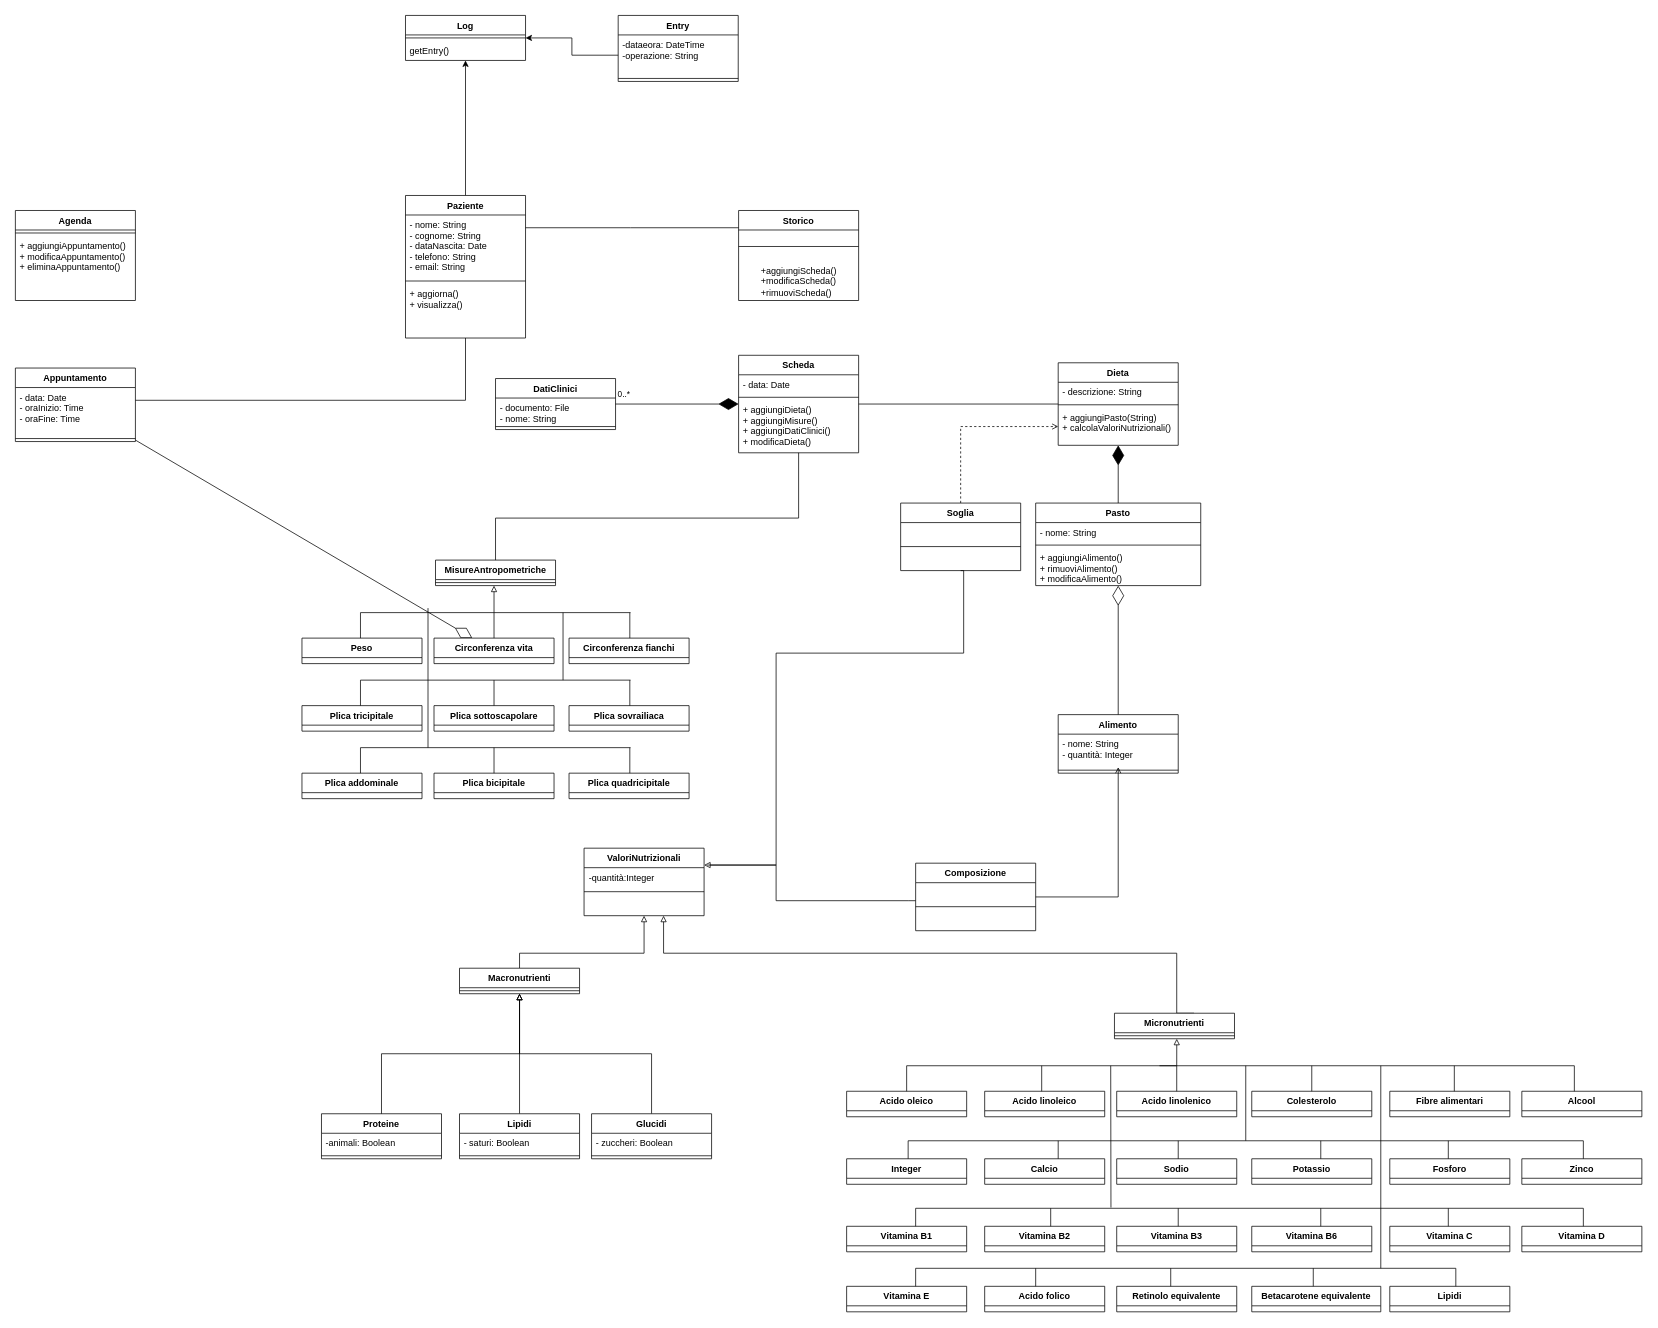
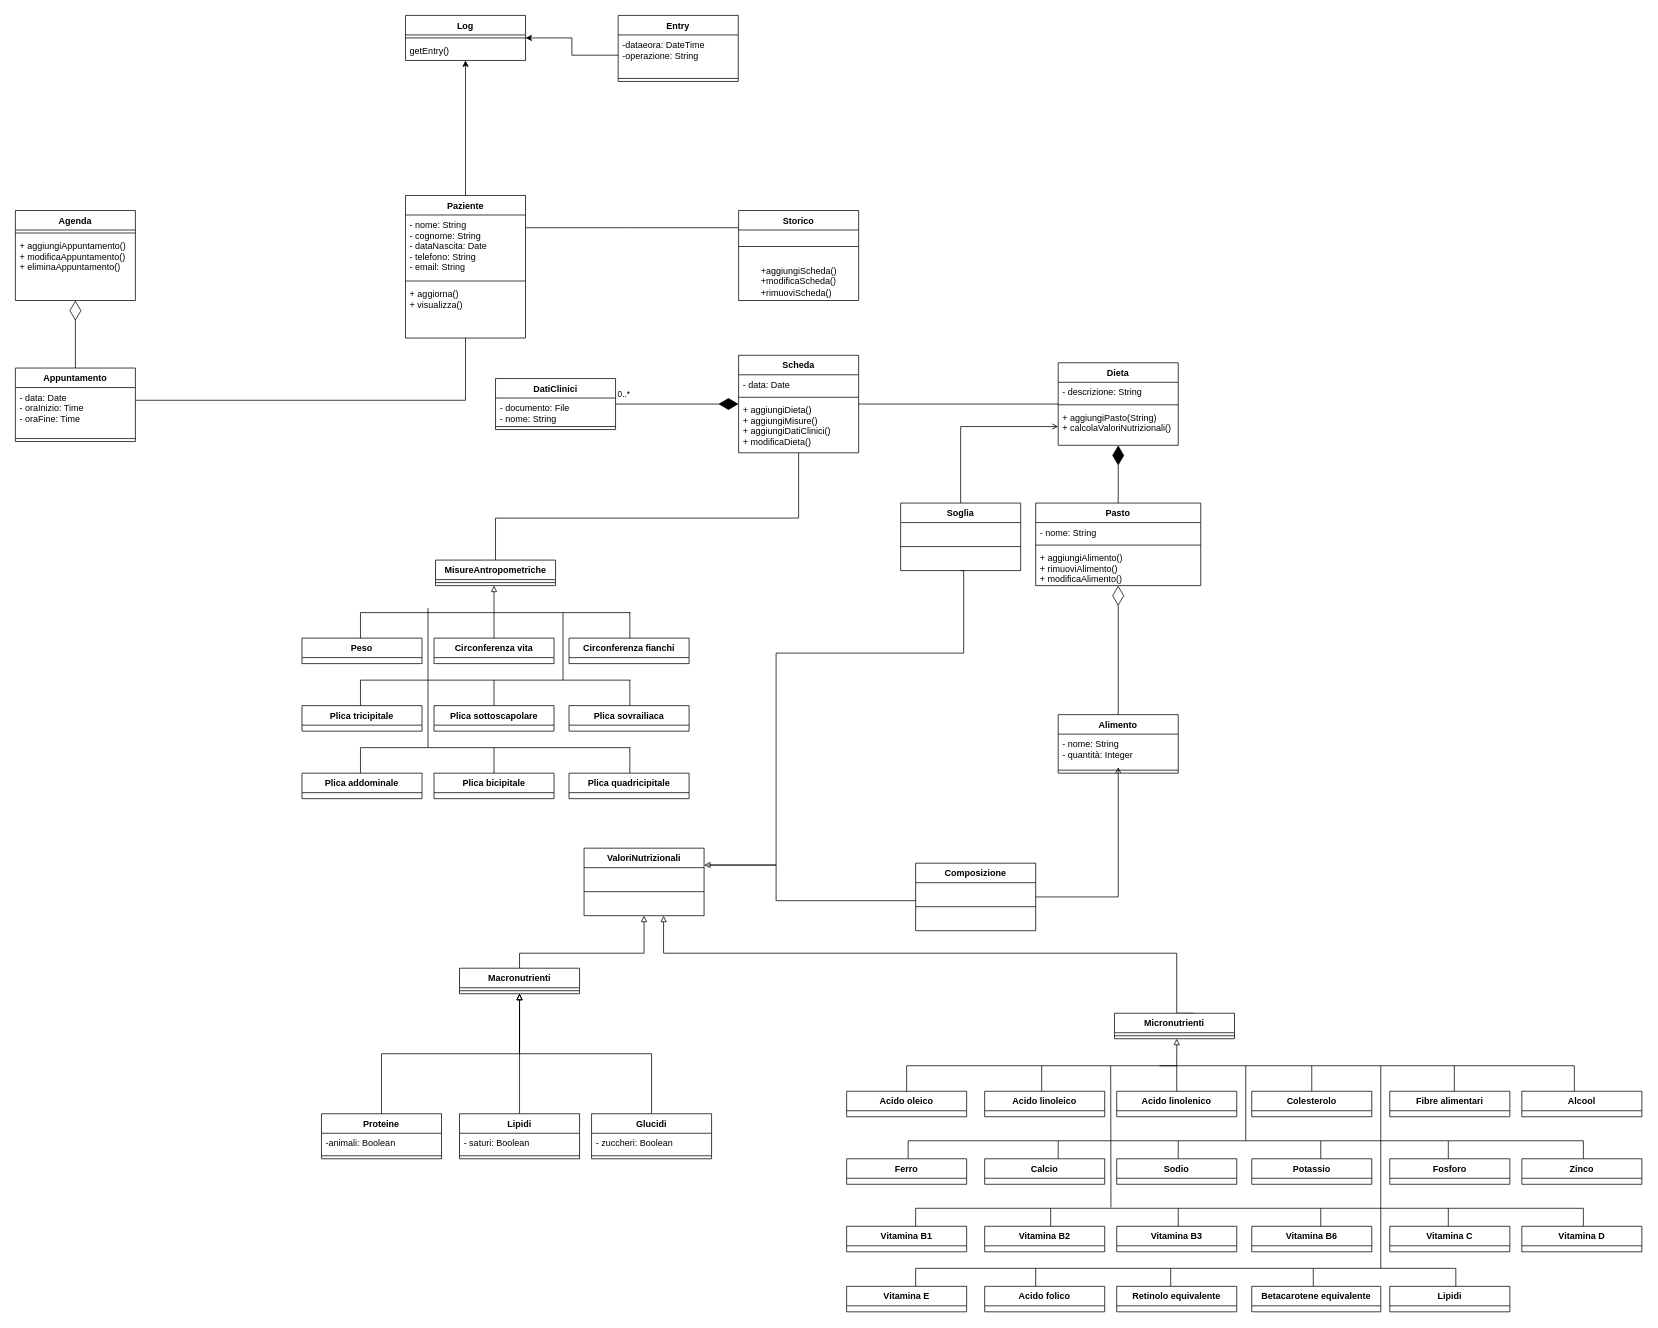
edge "Soglia" -> "+ aggiungiPasto(String) + calcolaValoriNutrizionali()": style dashed -> solid
edge "Appuntamento" -> "Circonferenza vita": now "Appuntamento" -> "+ aggiungiAppuntamento() + modificaAppuntamento() + eliminaAppuntamento()"
node "-quantità:Integer": removed
node "Integer": label "Integer" -> "Ferro"
